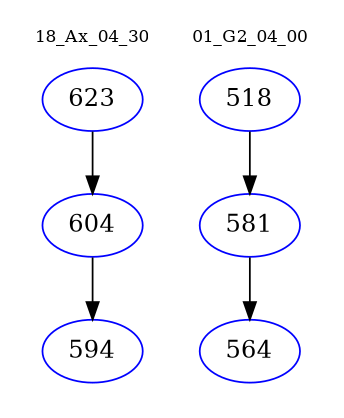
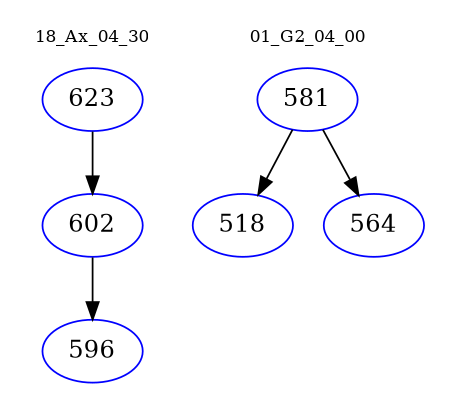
edge "518" -> "581": reversed
node "604": label "604" -> "602"
node "594": label "594" -> "596"
